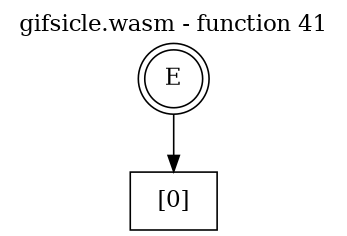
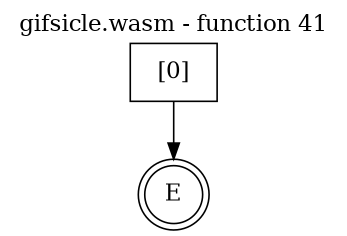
edge "E" -> "[0]": reversed
